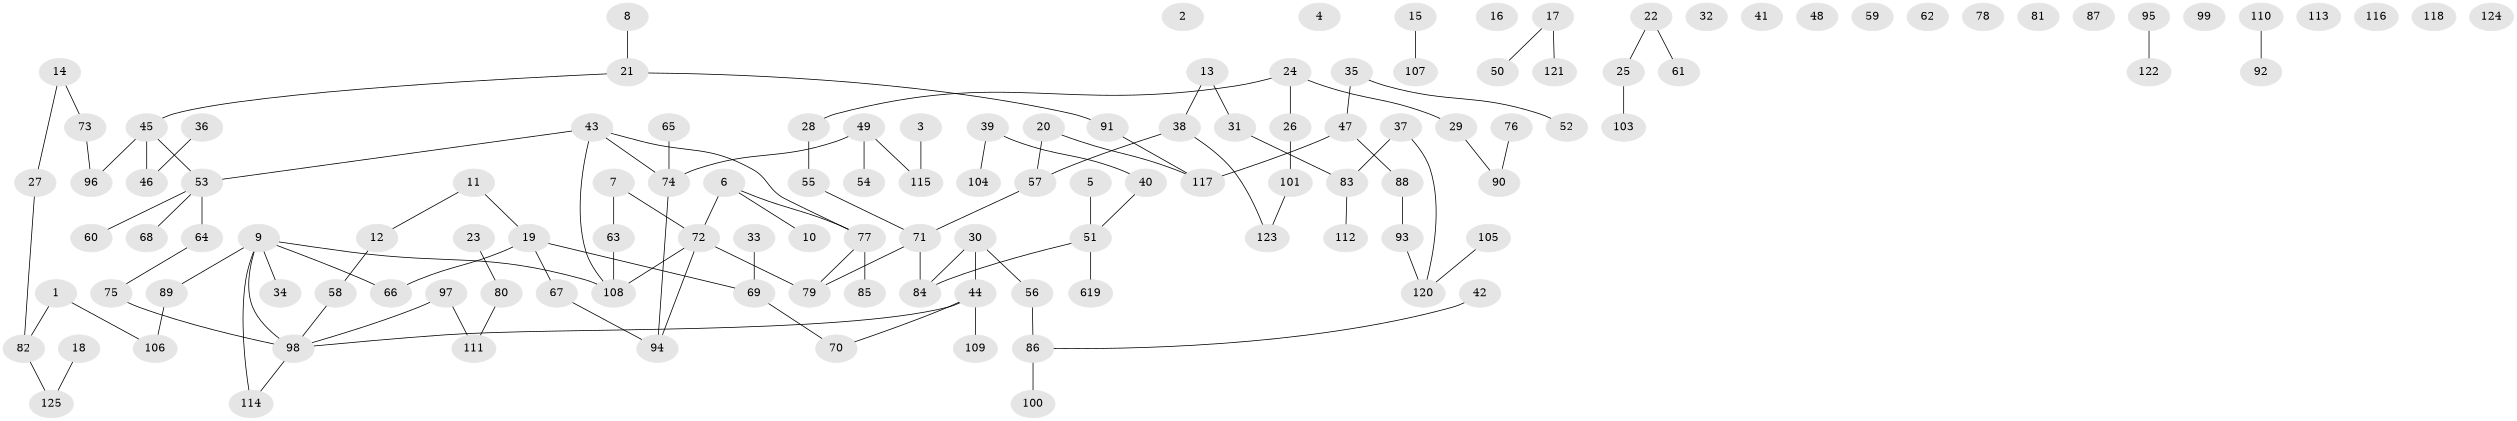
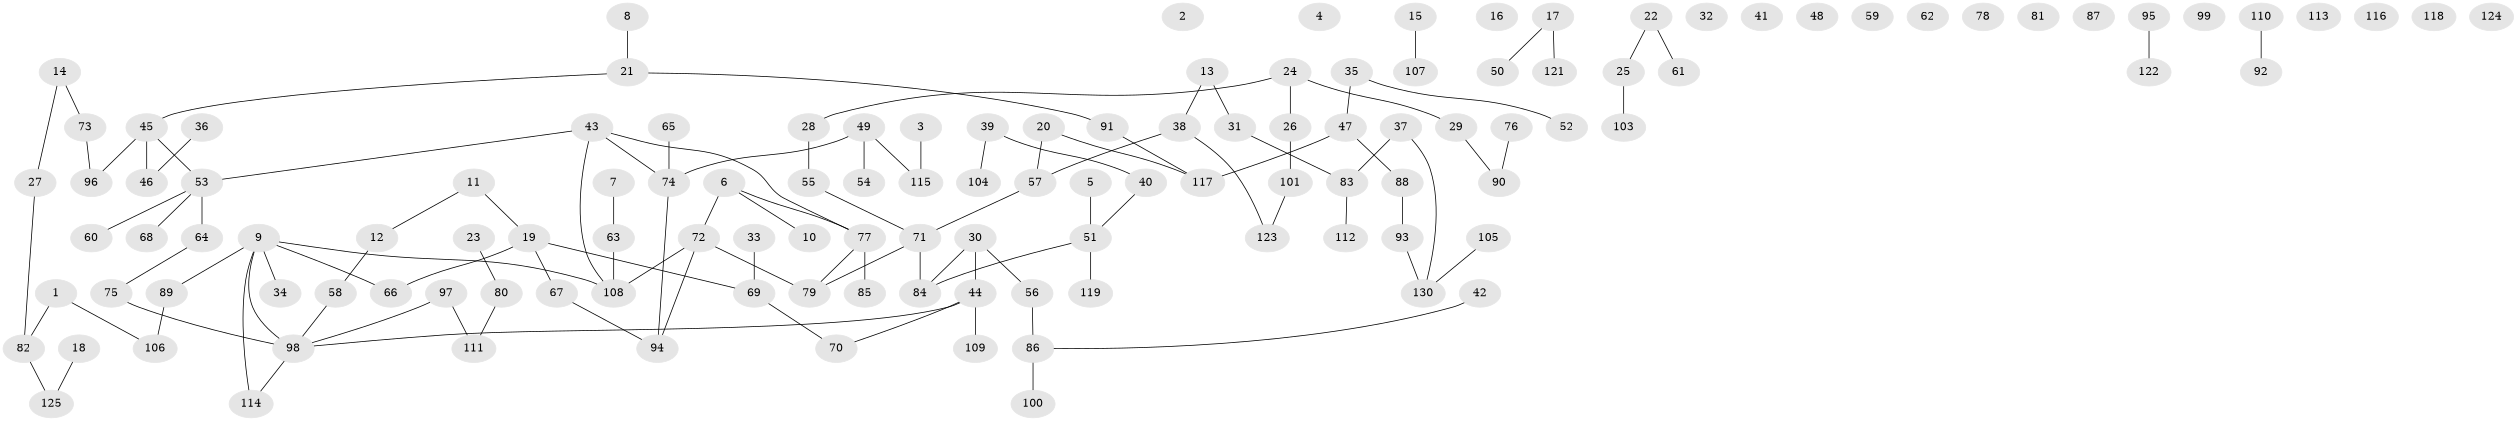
edge "7" -- "72": removed
node "619": label "619" -> "119"
node "120": label "120" -> "130"
